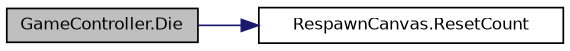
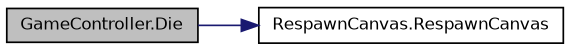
node "RespawnCanvas.ResetCount": label "RespawnCanvas.ResetCount" -> "RespawnCanvas.RespawnCanvas"
